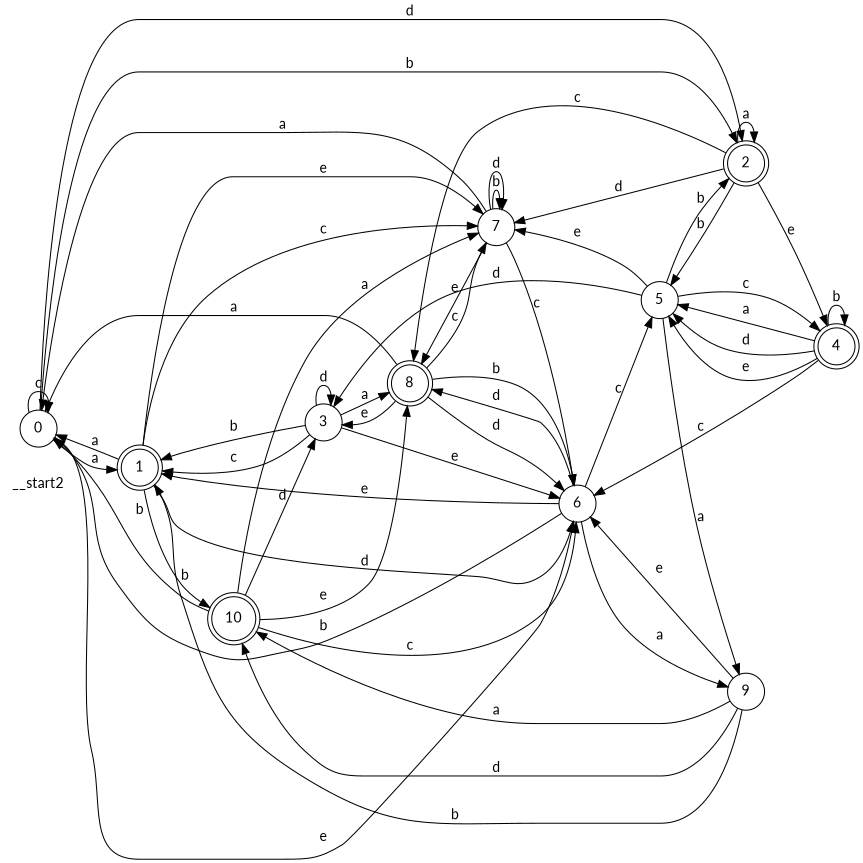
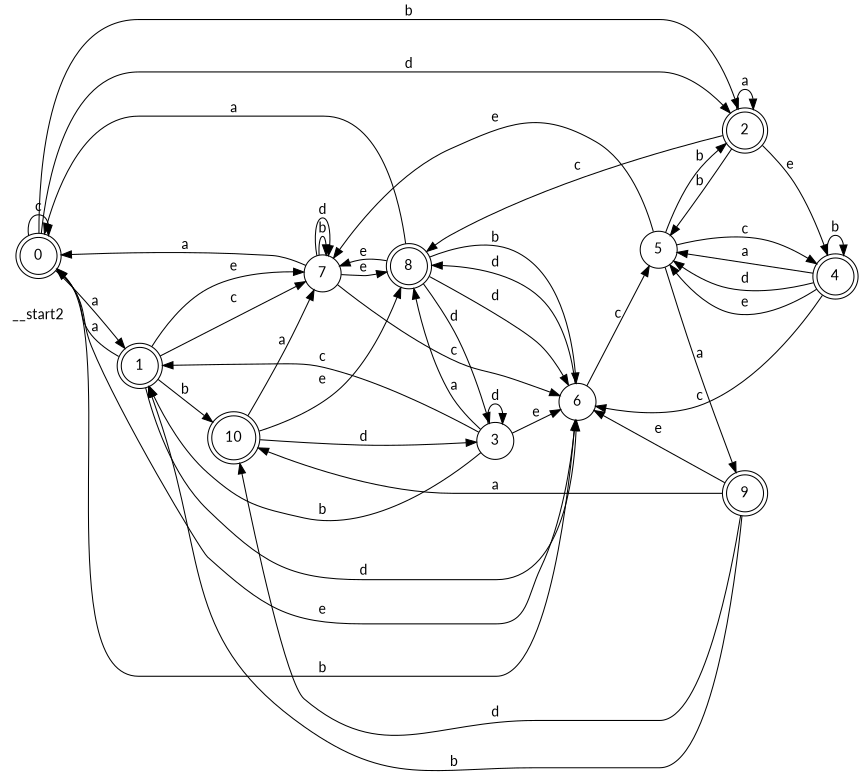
edge "2" -> "7": removed, label "d"
edge "5" -> "3": removed, label "d"
edge "8" -> "7": label "c" -> "e"
edge "8" -> "3": label "e" -> "d"
node "0": shape circle -> doublecircle
edge "6" -> "1": removed, label "e"
edge "10" -> "0": removed, label "b"
edge "6" -> "9": removed, label "a"
edge "10" -> "6": removed, label "c"
node "9": shape circle -> doublecircle
